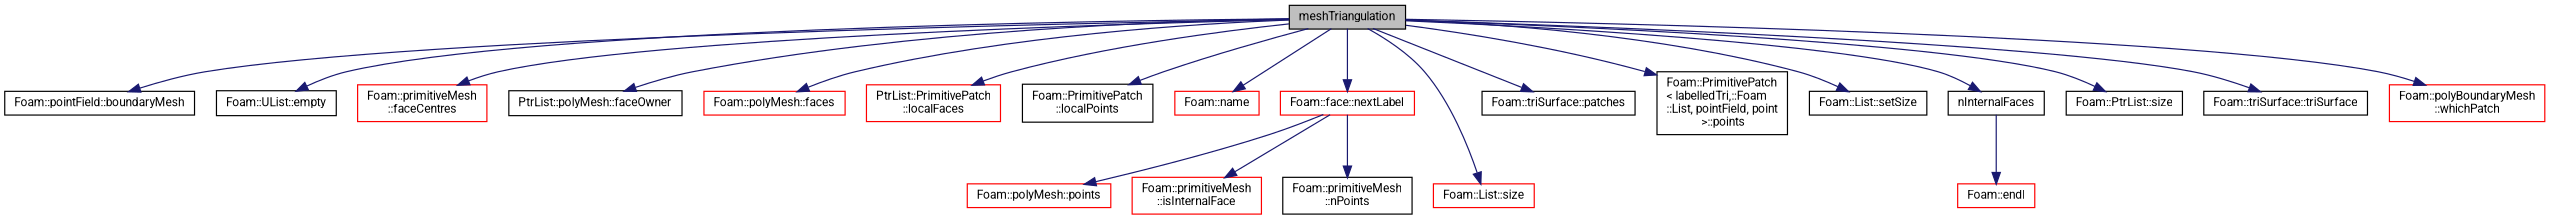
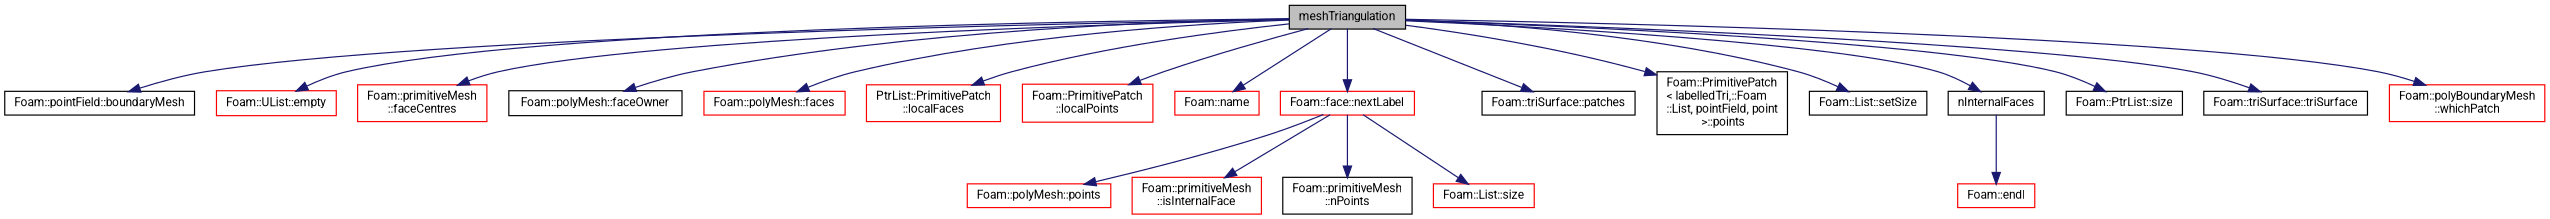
edge "meshTriangulation" -> "Foam::List::size": now "Foam::face::nextLabel" -> "Foam::List::size"
node "Foam::UList::empty": color black -> red
node "PtrList::polyMesh::faceOwner": label "PtrList::polyMesh::faceOwner" -> "Foam::polyMesh::faceOwner"
node "Foam::PrimitivePatch ::localPoints": color black -> red
